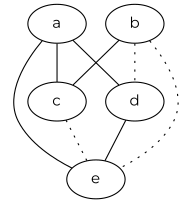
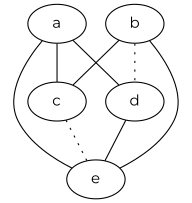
edge "b" -- "e": style dotted -> solid
